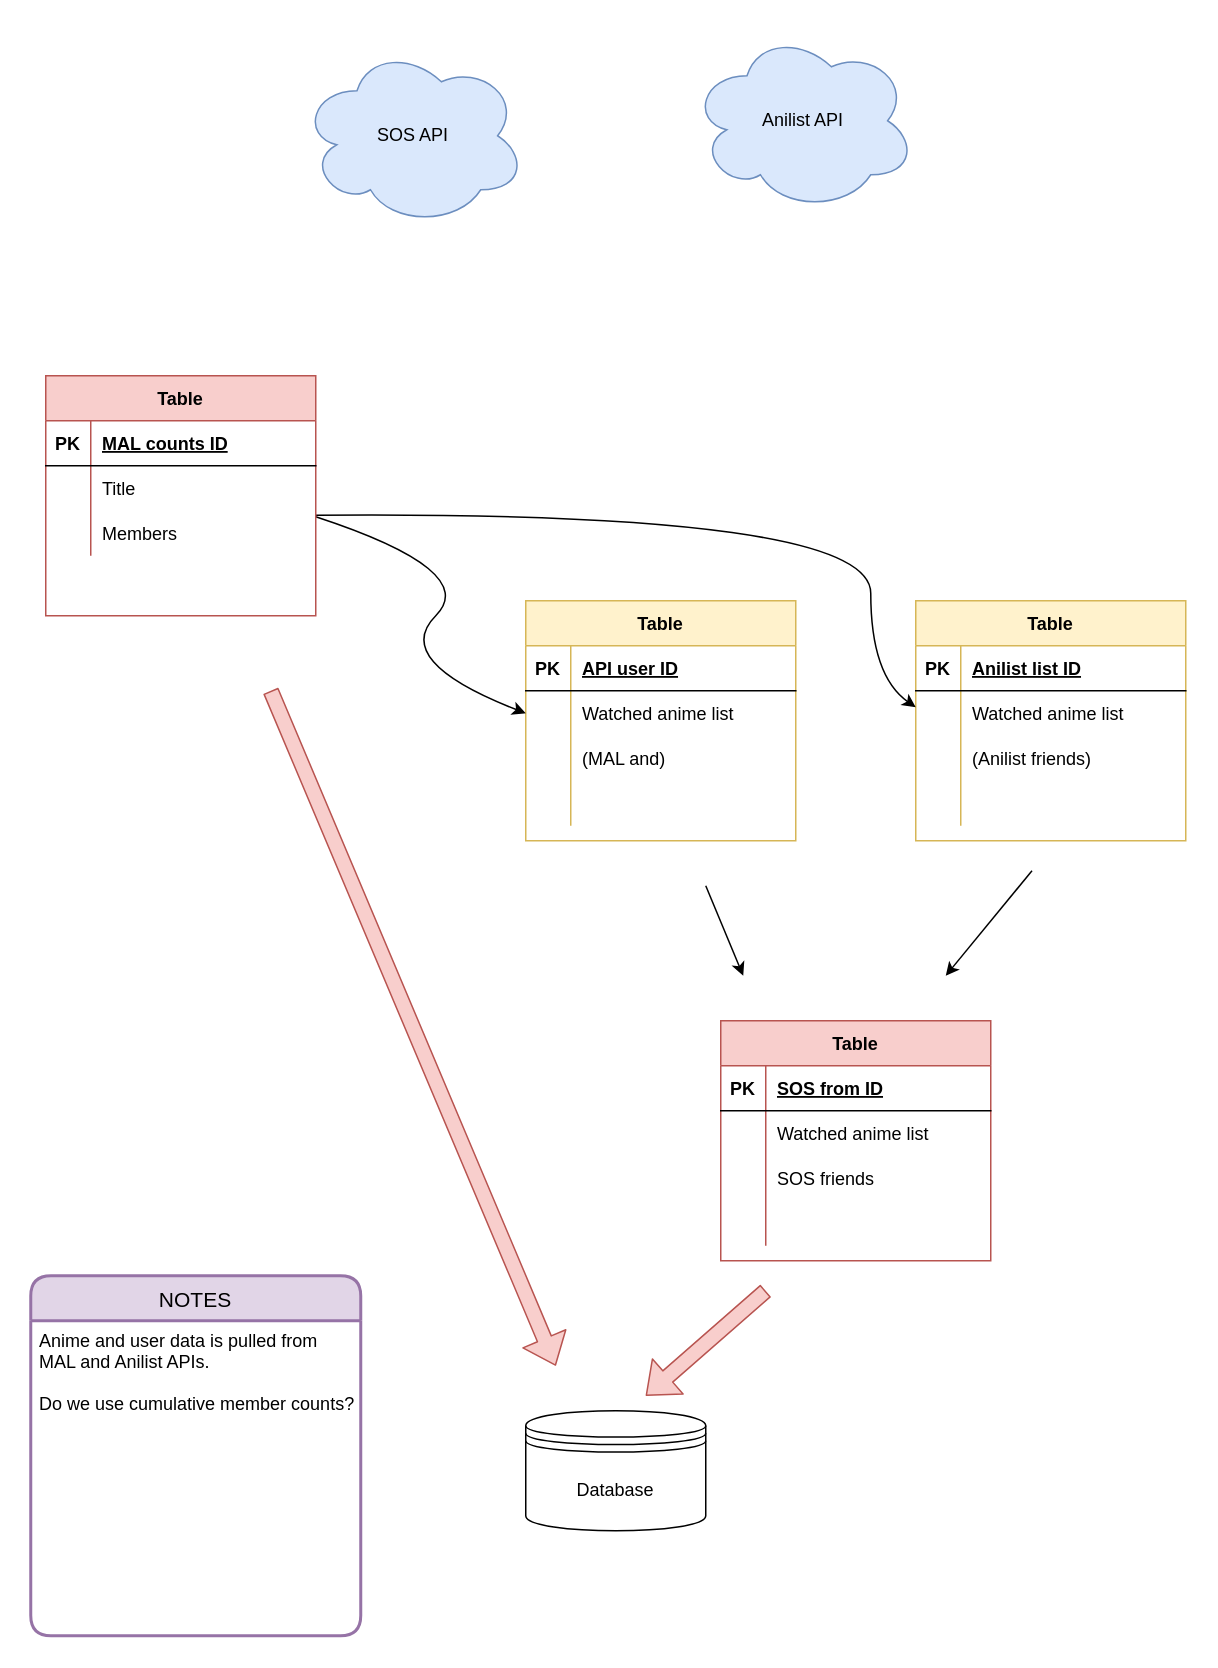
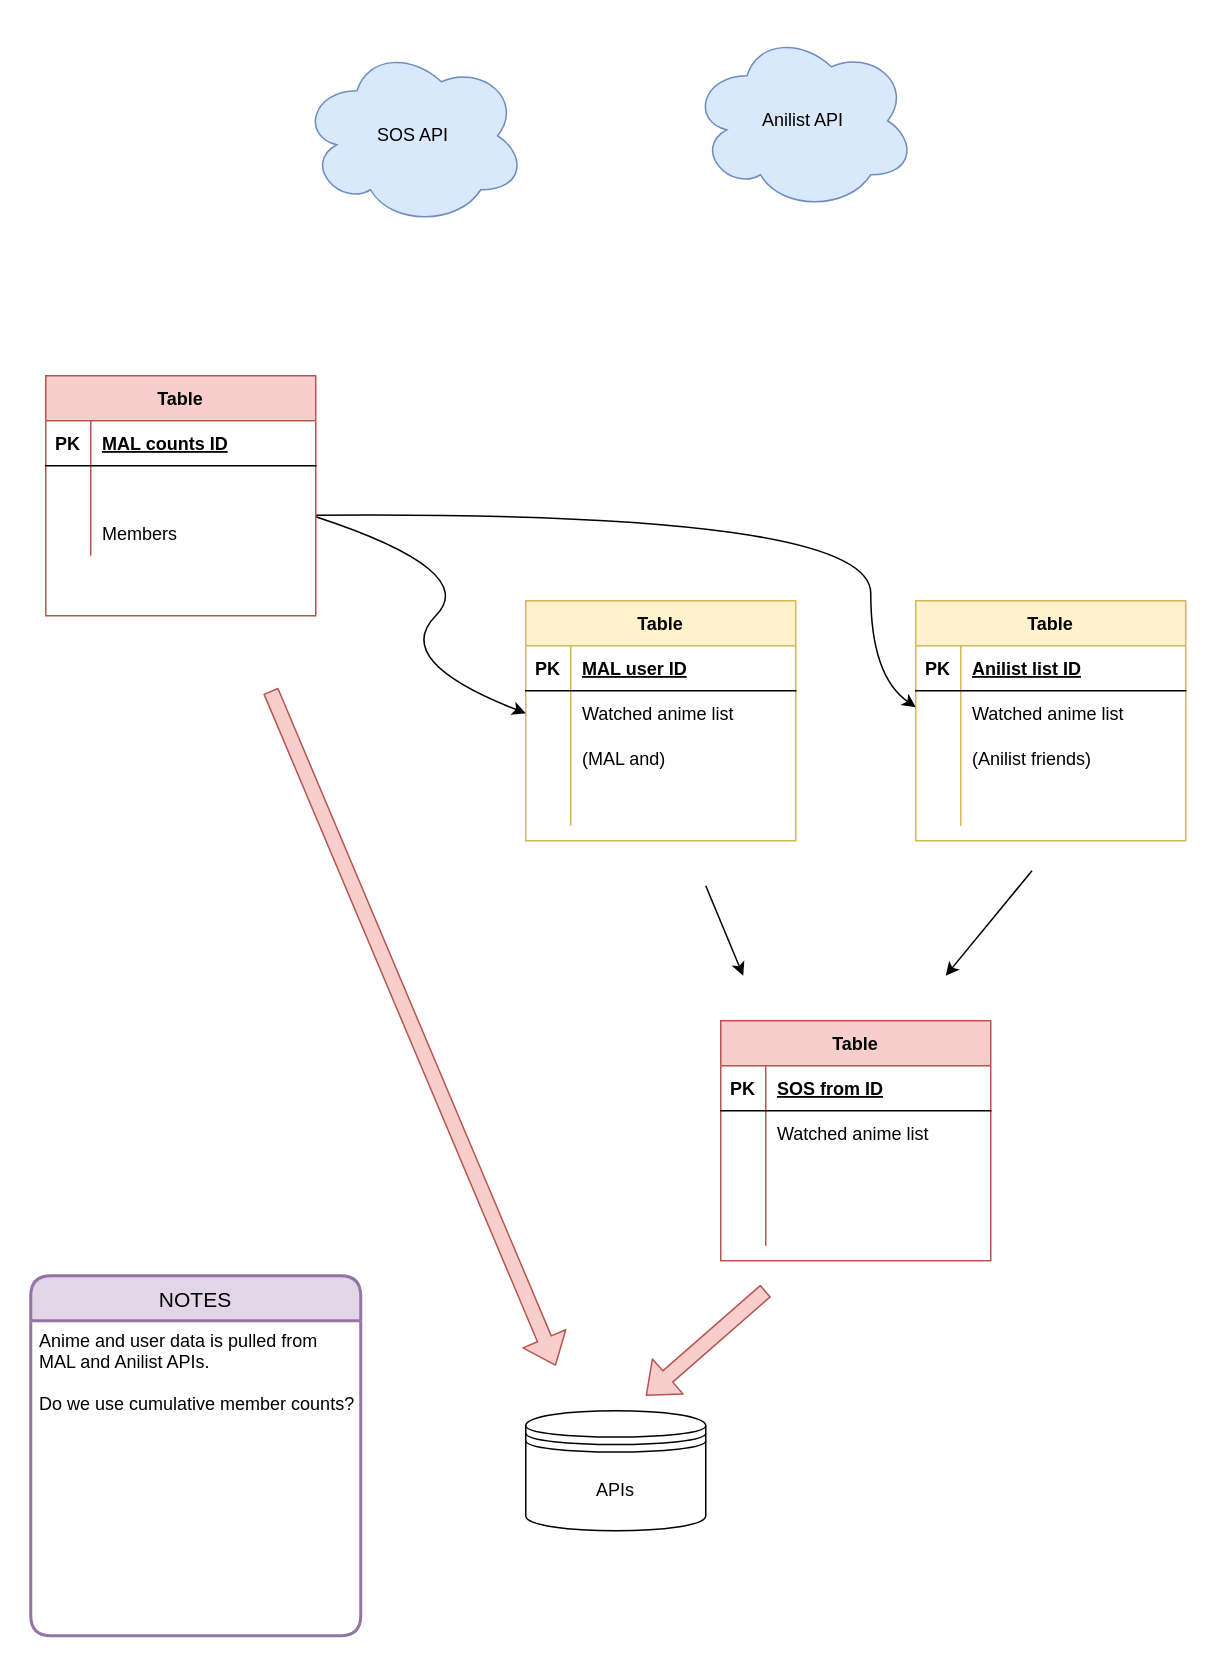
node "Title": removed
node "API user ID": label "API user ID" -> "MAL user ID"
node "SOS friends": removed
node "Database": label "Database" -> "APIs"
